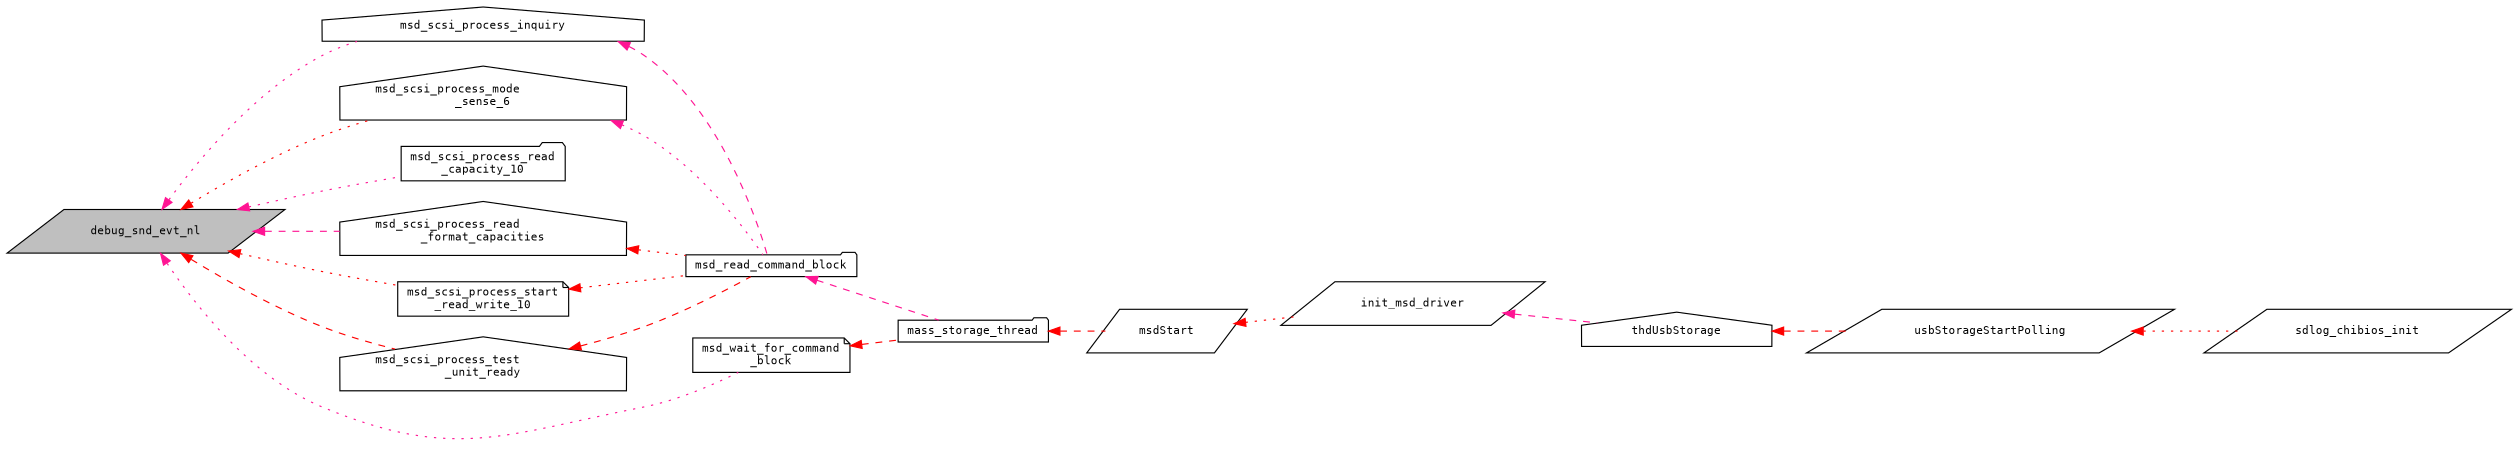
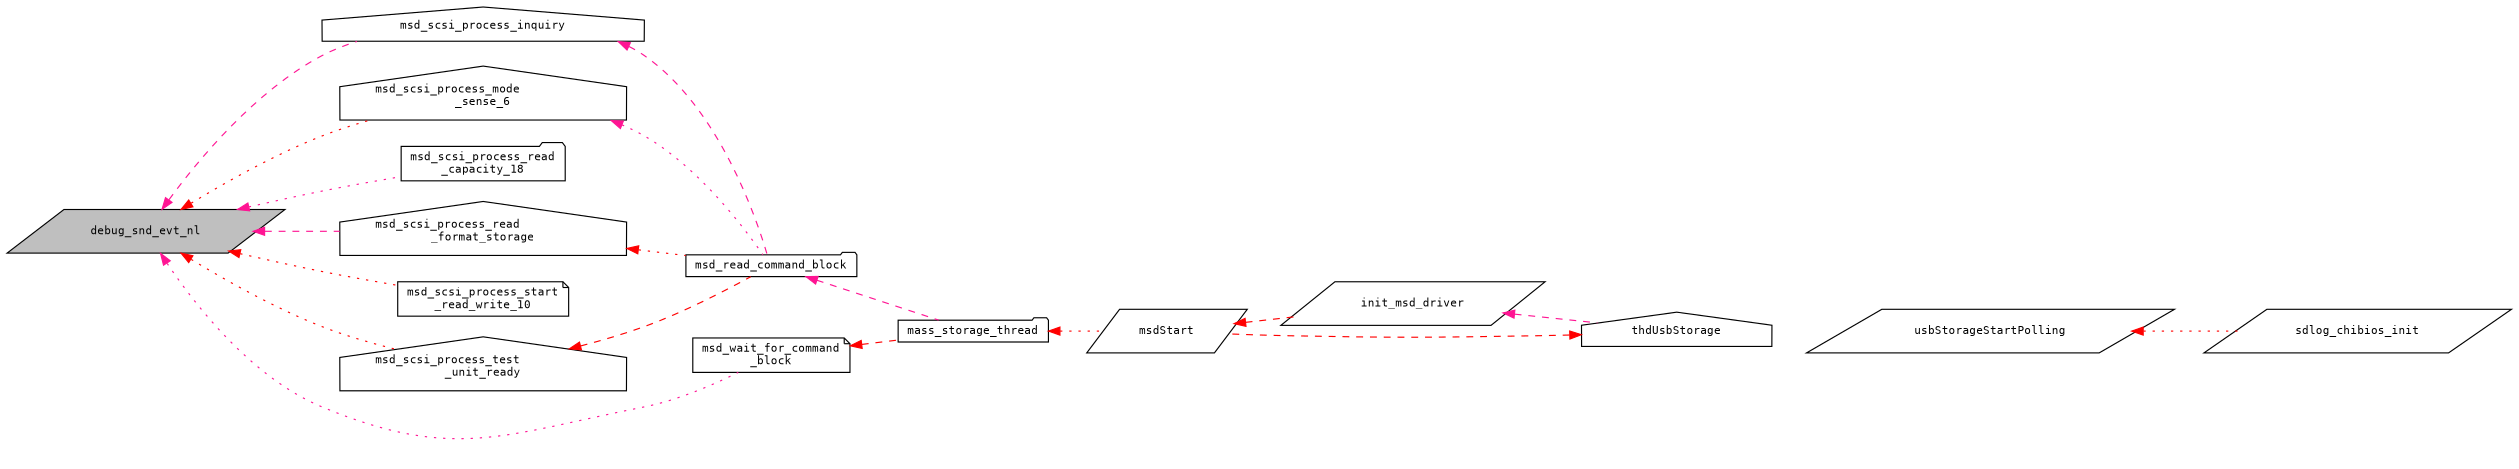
edge "msd_scsi_process_inquiry" -> "debug_snd_evt_nl": style dotted -> dashed
node "msd_scsi_process_read _capacity_10": label "msd_scsi_process_read _capacity_10" -> "msd_scsi_process_read _capacity_18"
node "msd_scsi_process_read _format_capacities": label "msd_scsi_process_read _format_capacities" -> "msd_scsi_process_read _format_storage"
edge "msd_read_command_block" -> "msd_scsi_process_start _read_write_10": removed
edge "msd_scsi_process_test _unit_ready" -> "debug_snd_evt_nl": style dashed -> dotted
edge "init_msd_driver" -> "msdStart": style dotted -> dashed
edge "msdStart" -> "mass_storage_thread": style dashed -> dotted
edge "usbStorageStartPolling" -> "thdUsbStorage": now "msdStart" -> "thdUsbStorage"
